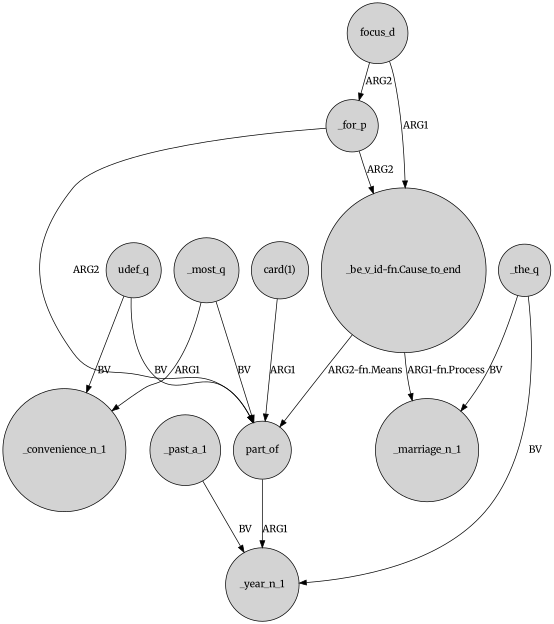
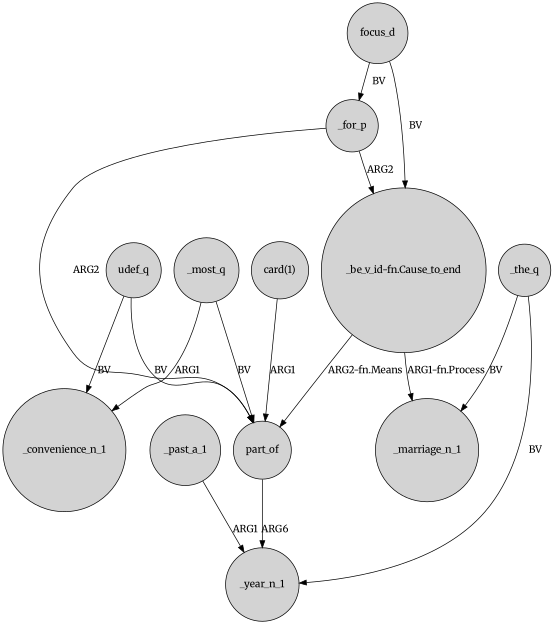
edge "focus_d" -> "_for_p": label "ARG2" -> "BV"
edge "focus_d" -> "_be_v_id-fn.Cause_to_end": label "ARG1" -> "BV"
edge "_past_a_1" -> "_year_n_1": label "BV" -> "ARG1"
edge "part_of" -> "_year_n_1": label "ARG1" -> "ARG6"
